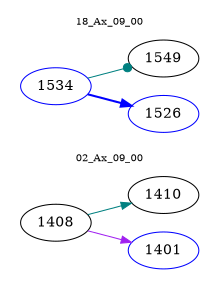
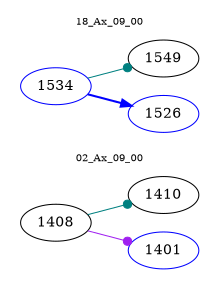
edge "1408" -> "1410": arrowhead normal -> dot
edge "1408" -> "1401": arrowhead normal -> dot
